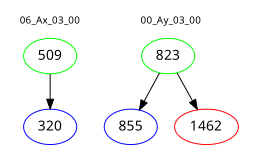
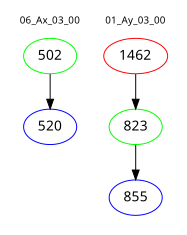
cluster "00_Ay_03_00": label "00_Ay_03_00" -> "01_Ay_03_00"
node "509": label "509" -> "502"
edge "823" -> "1462": reversed
node "320": label "320" -> "520"
